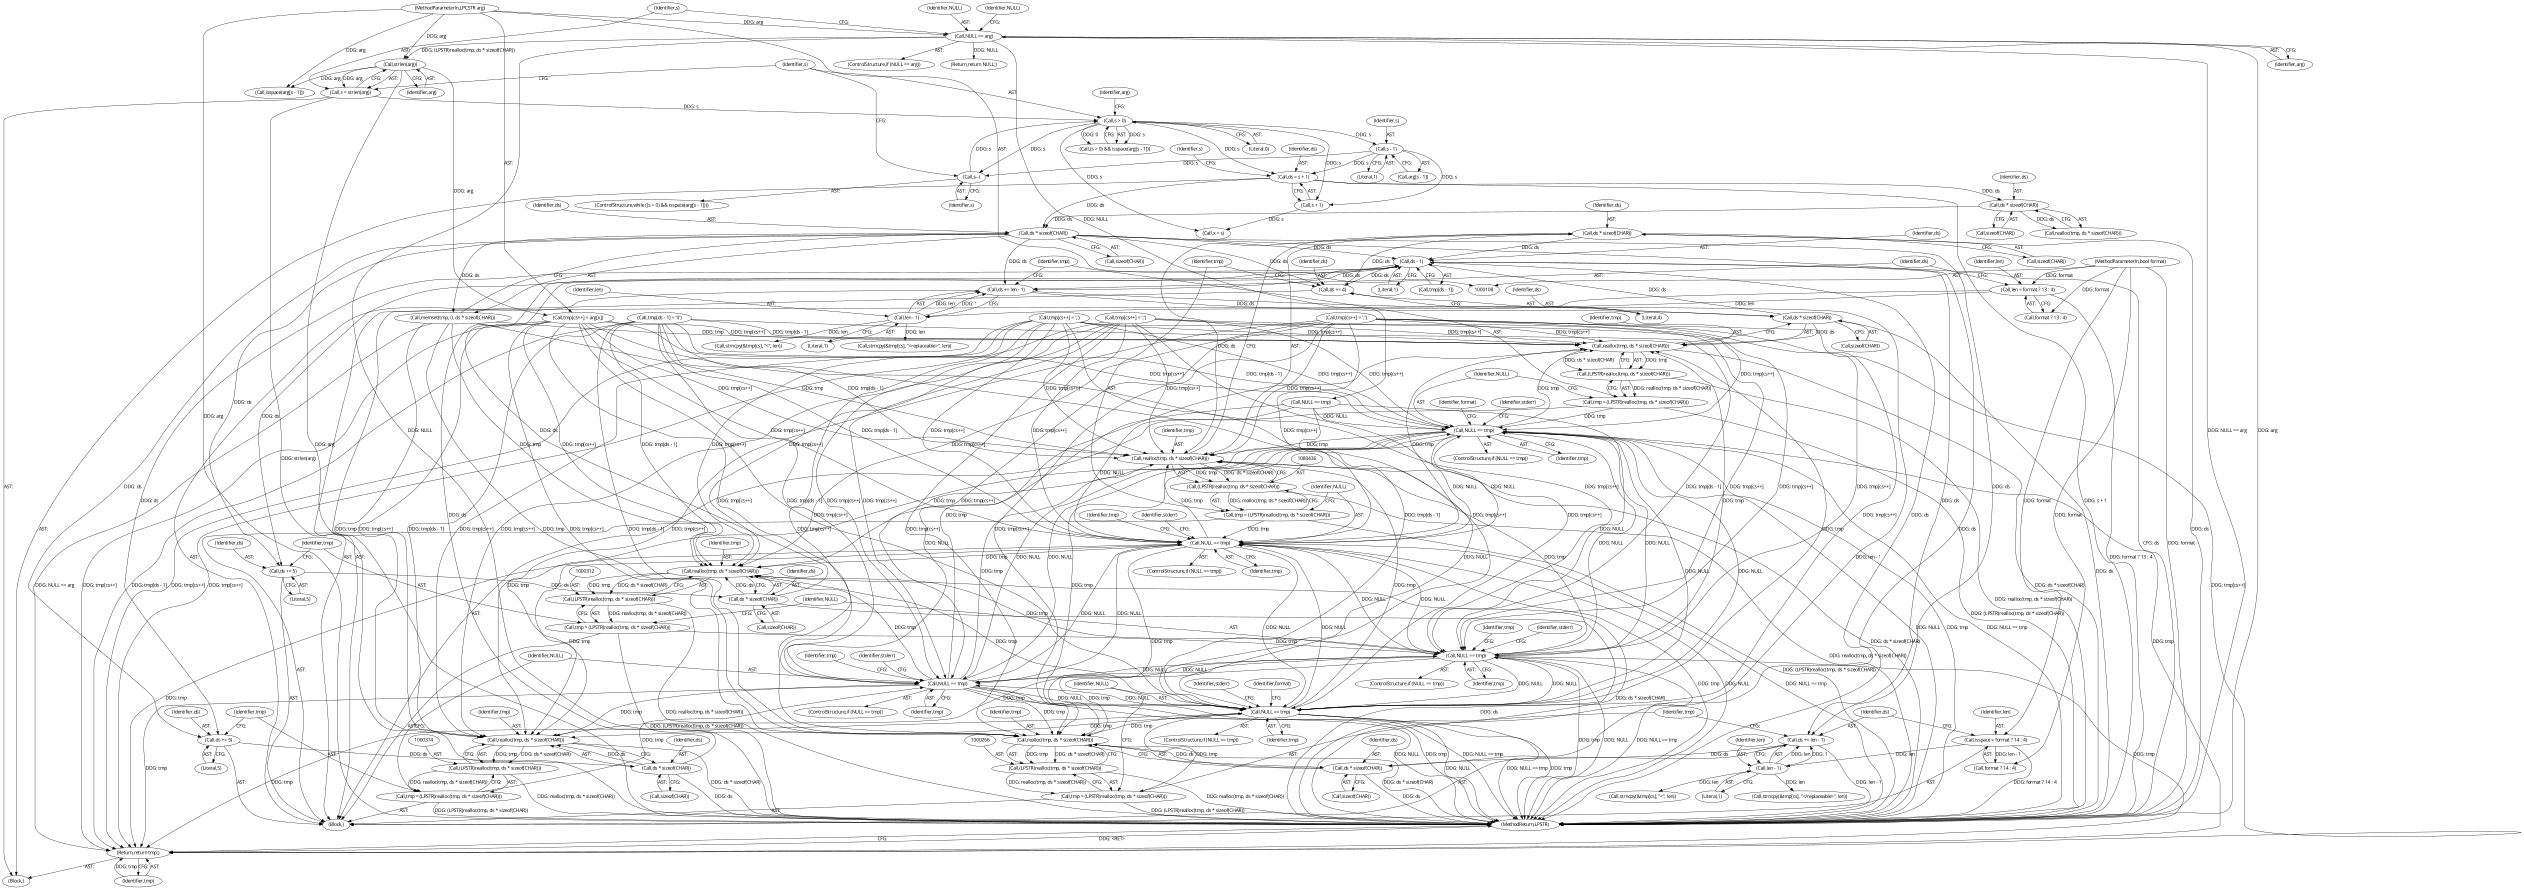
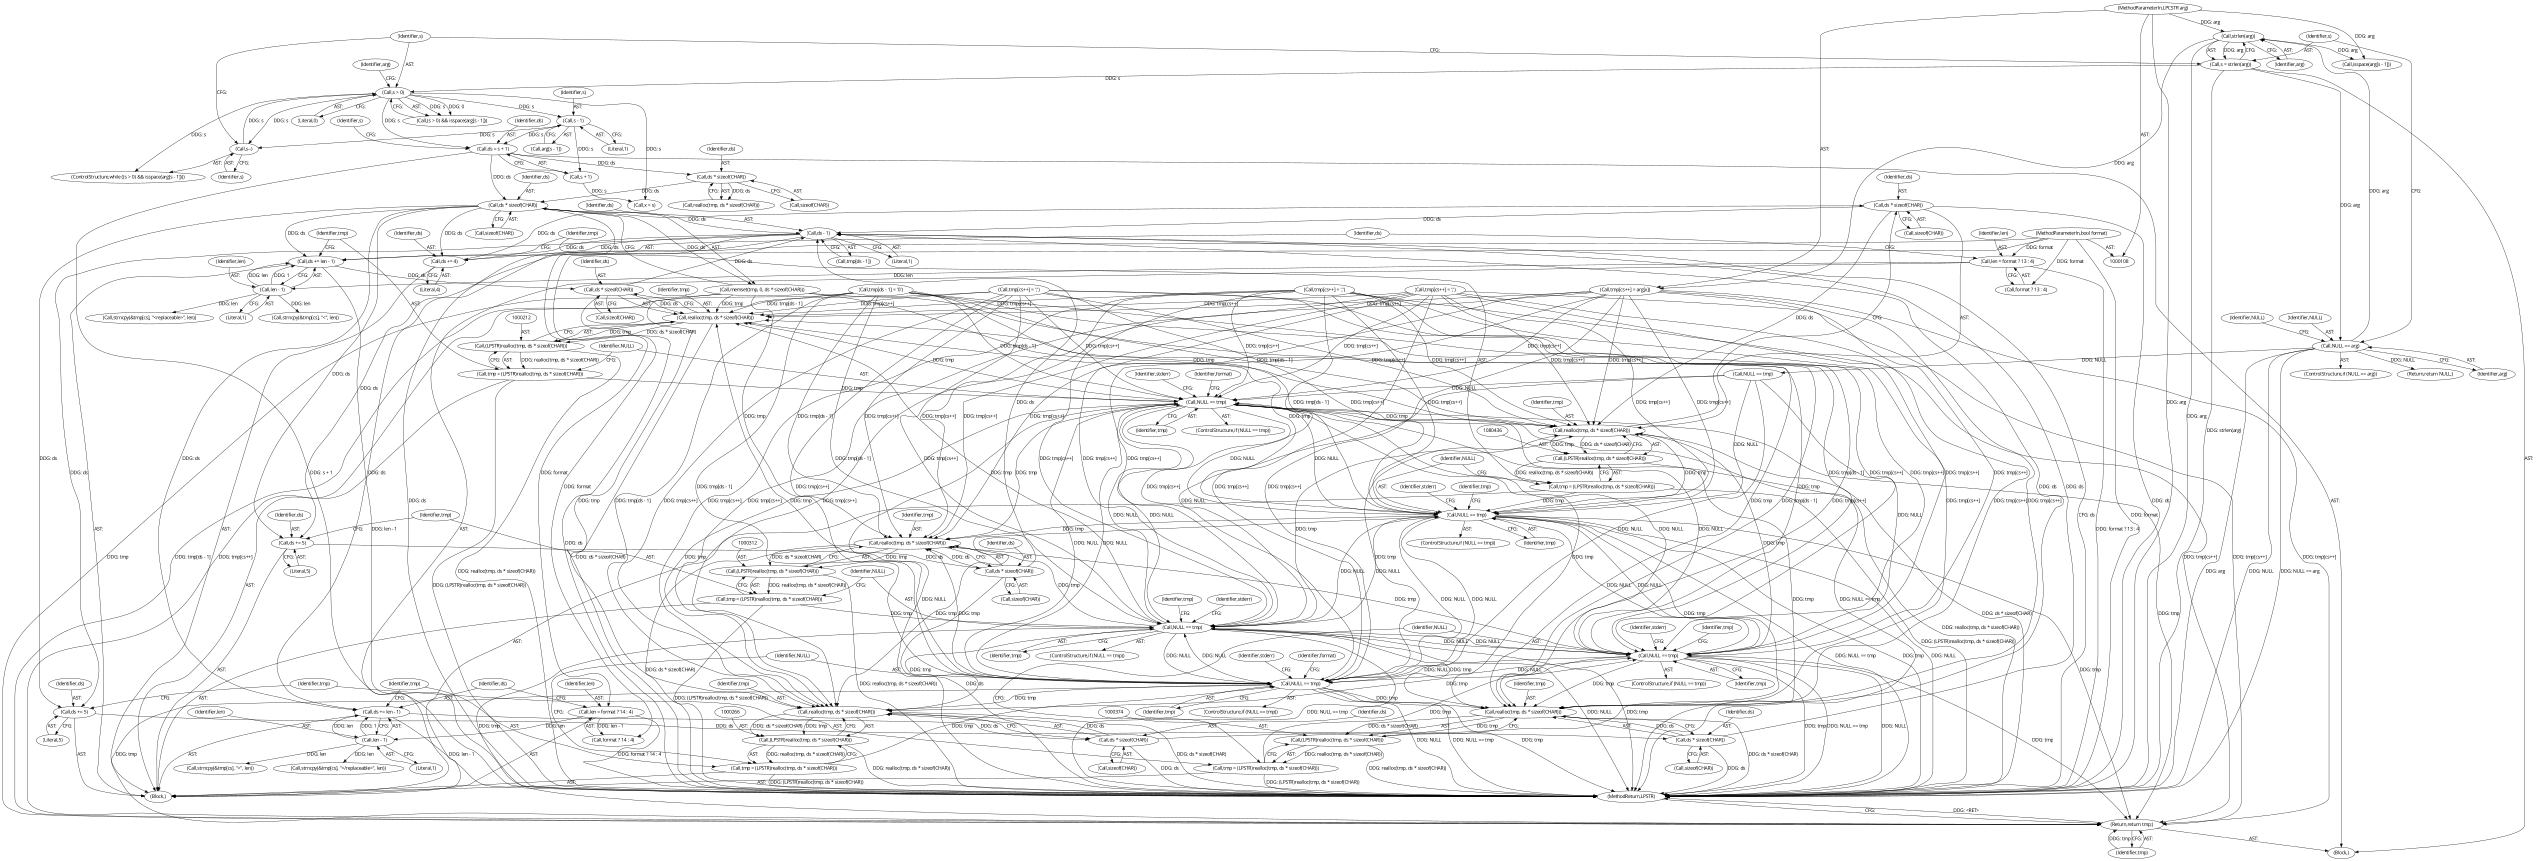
edge "(MethodParameterIn,LPCSTR arg)" -> "(Call,NULL == arg)": now "(Call,s = strlen(arg))" -> "(Call,NULL == arg)"
edge "(Call,NULL == arg)" -> "(Call,strlen(arg))": label "DDG: (LPSTR)realloc(tmp, ds * sizeof(CHAR))" -> "DDG: arg"
edge "(Call,s > 0)" -> "(Call,s + 1)": now "(Call,s > 0)" -> "(ControlStructure,while ((s > 0) && isspace(arg[s - 1])))"
node "1000212": added
edge "(Call,memset(tmp, 0, ds * sizeof(CHAR)))" -> "(Return,return tmp;)": label "DDG: NULL == arg" -> "DDG: tmp"
node "(Call,isspace = format ? 14 : 4)": label "(Call,isspace = format ? 14 : 4)" -> "(Call,len = format ? 14 : 4)"
